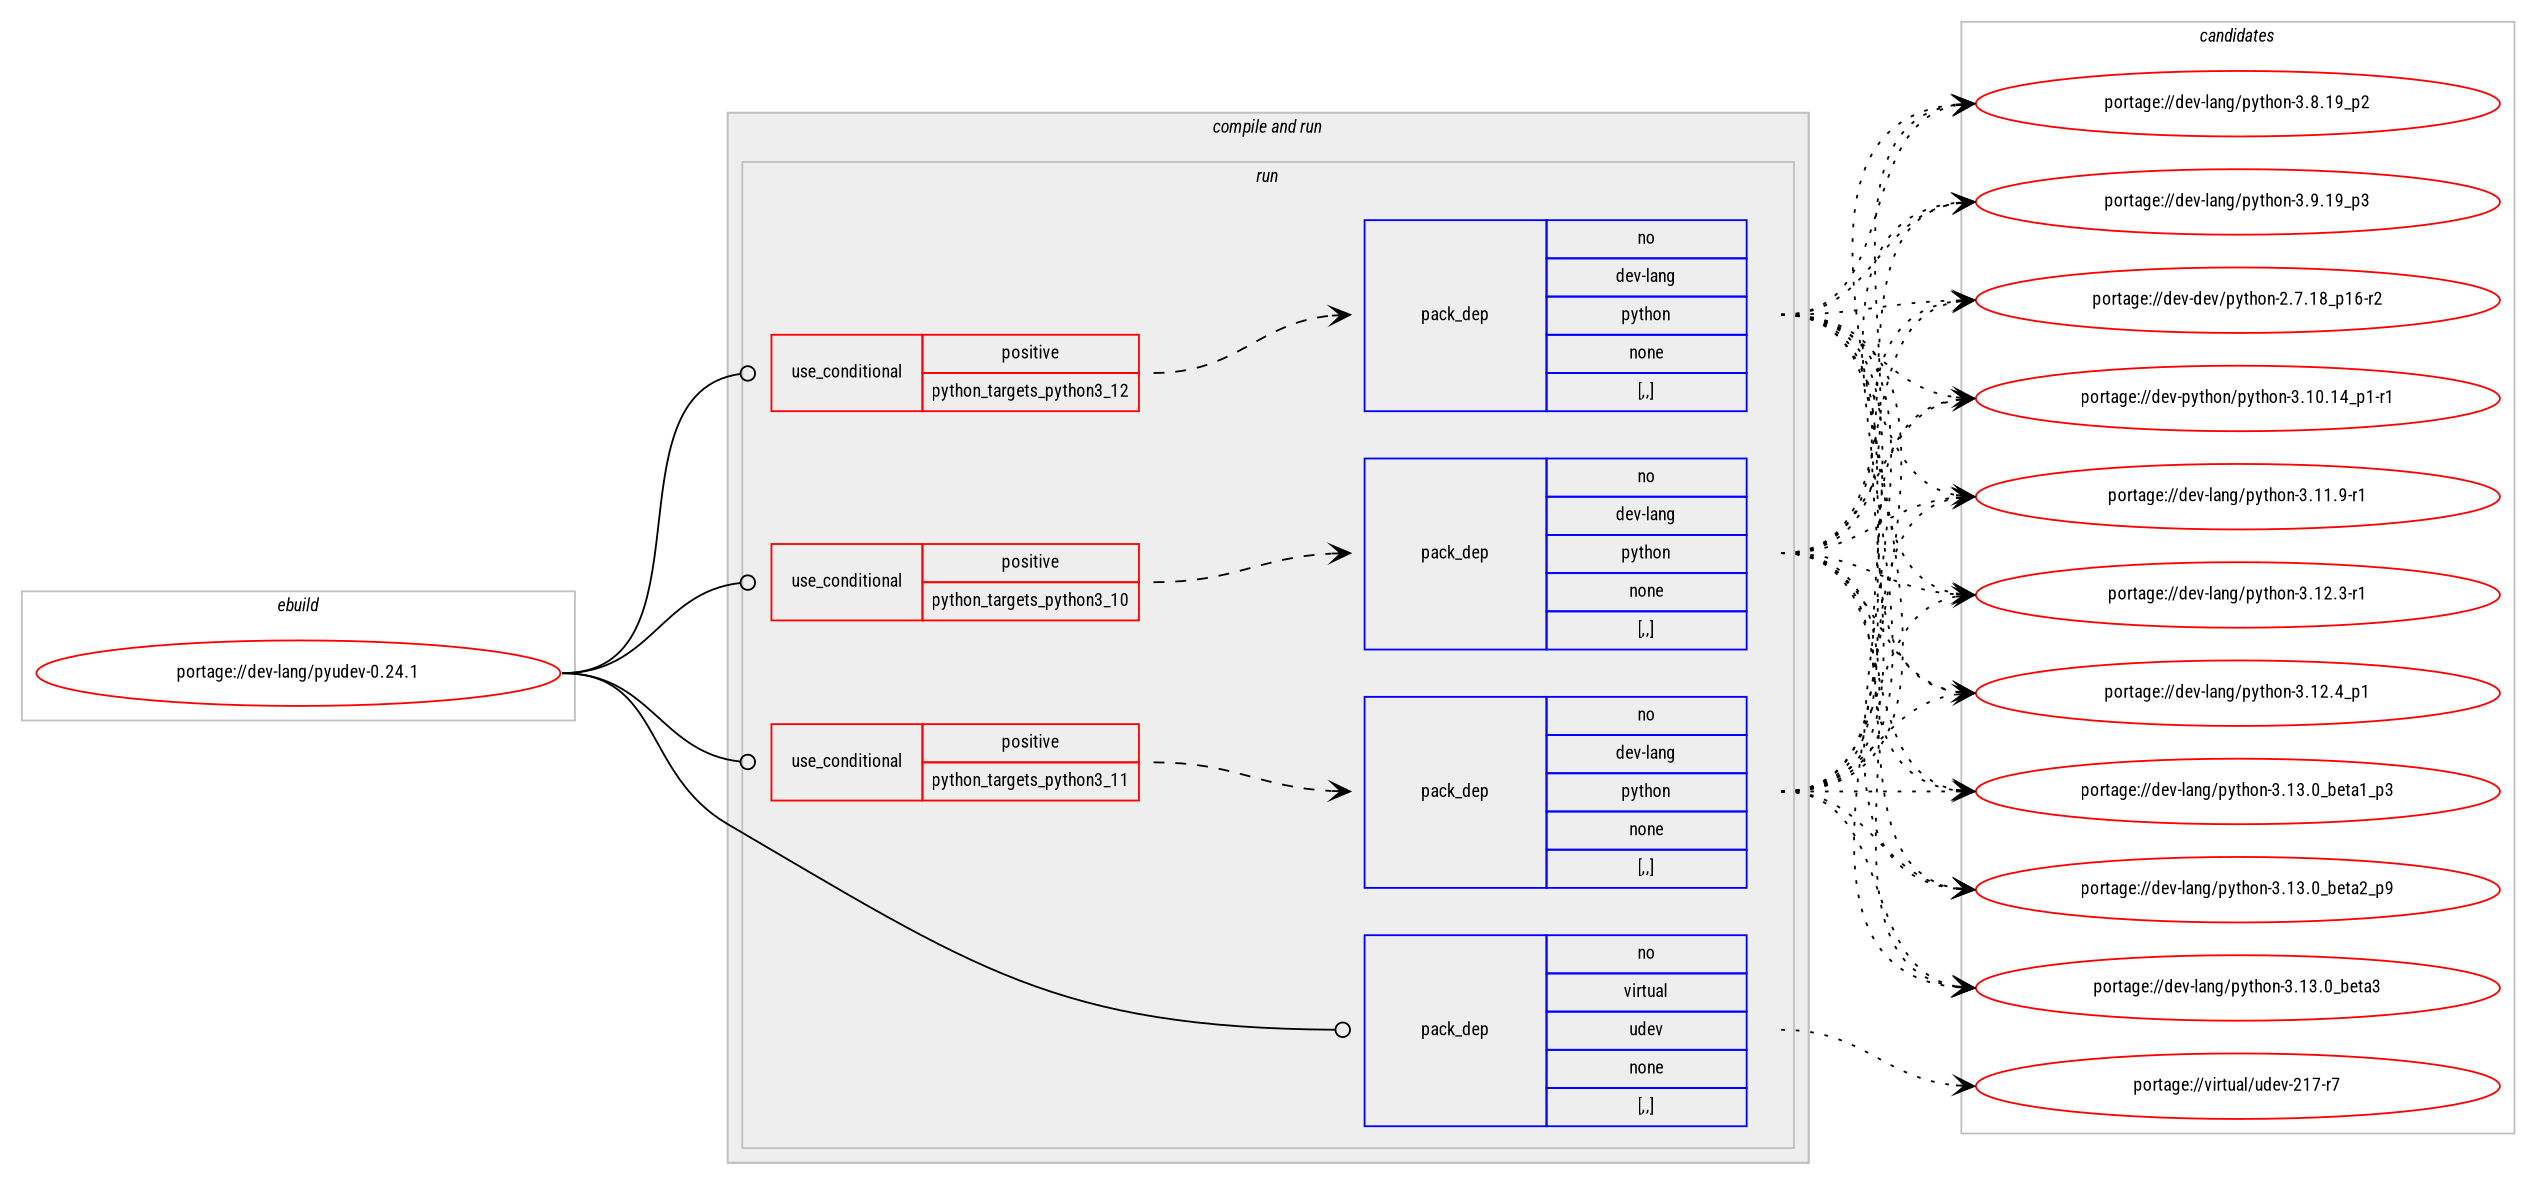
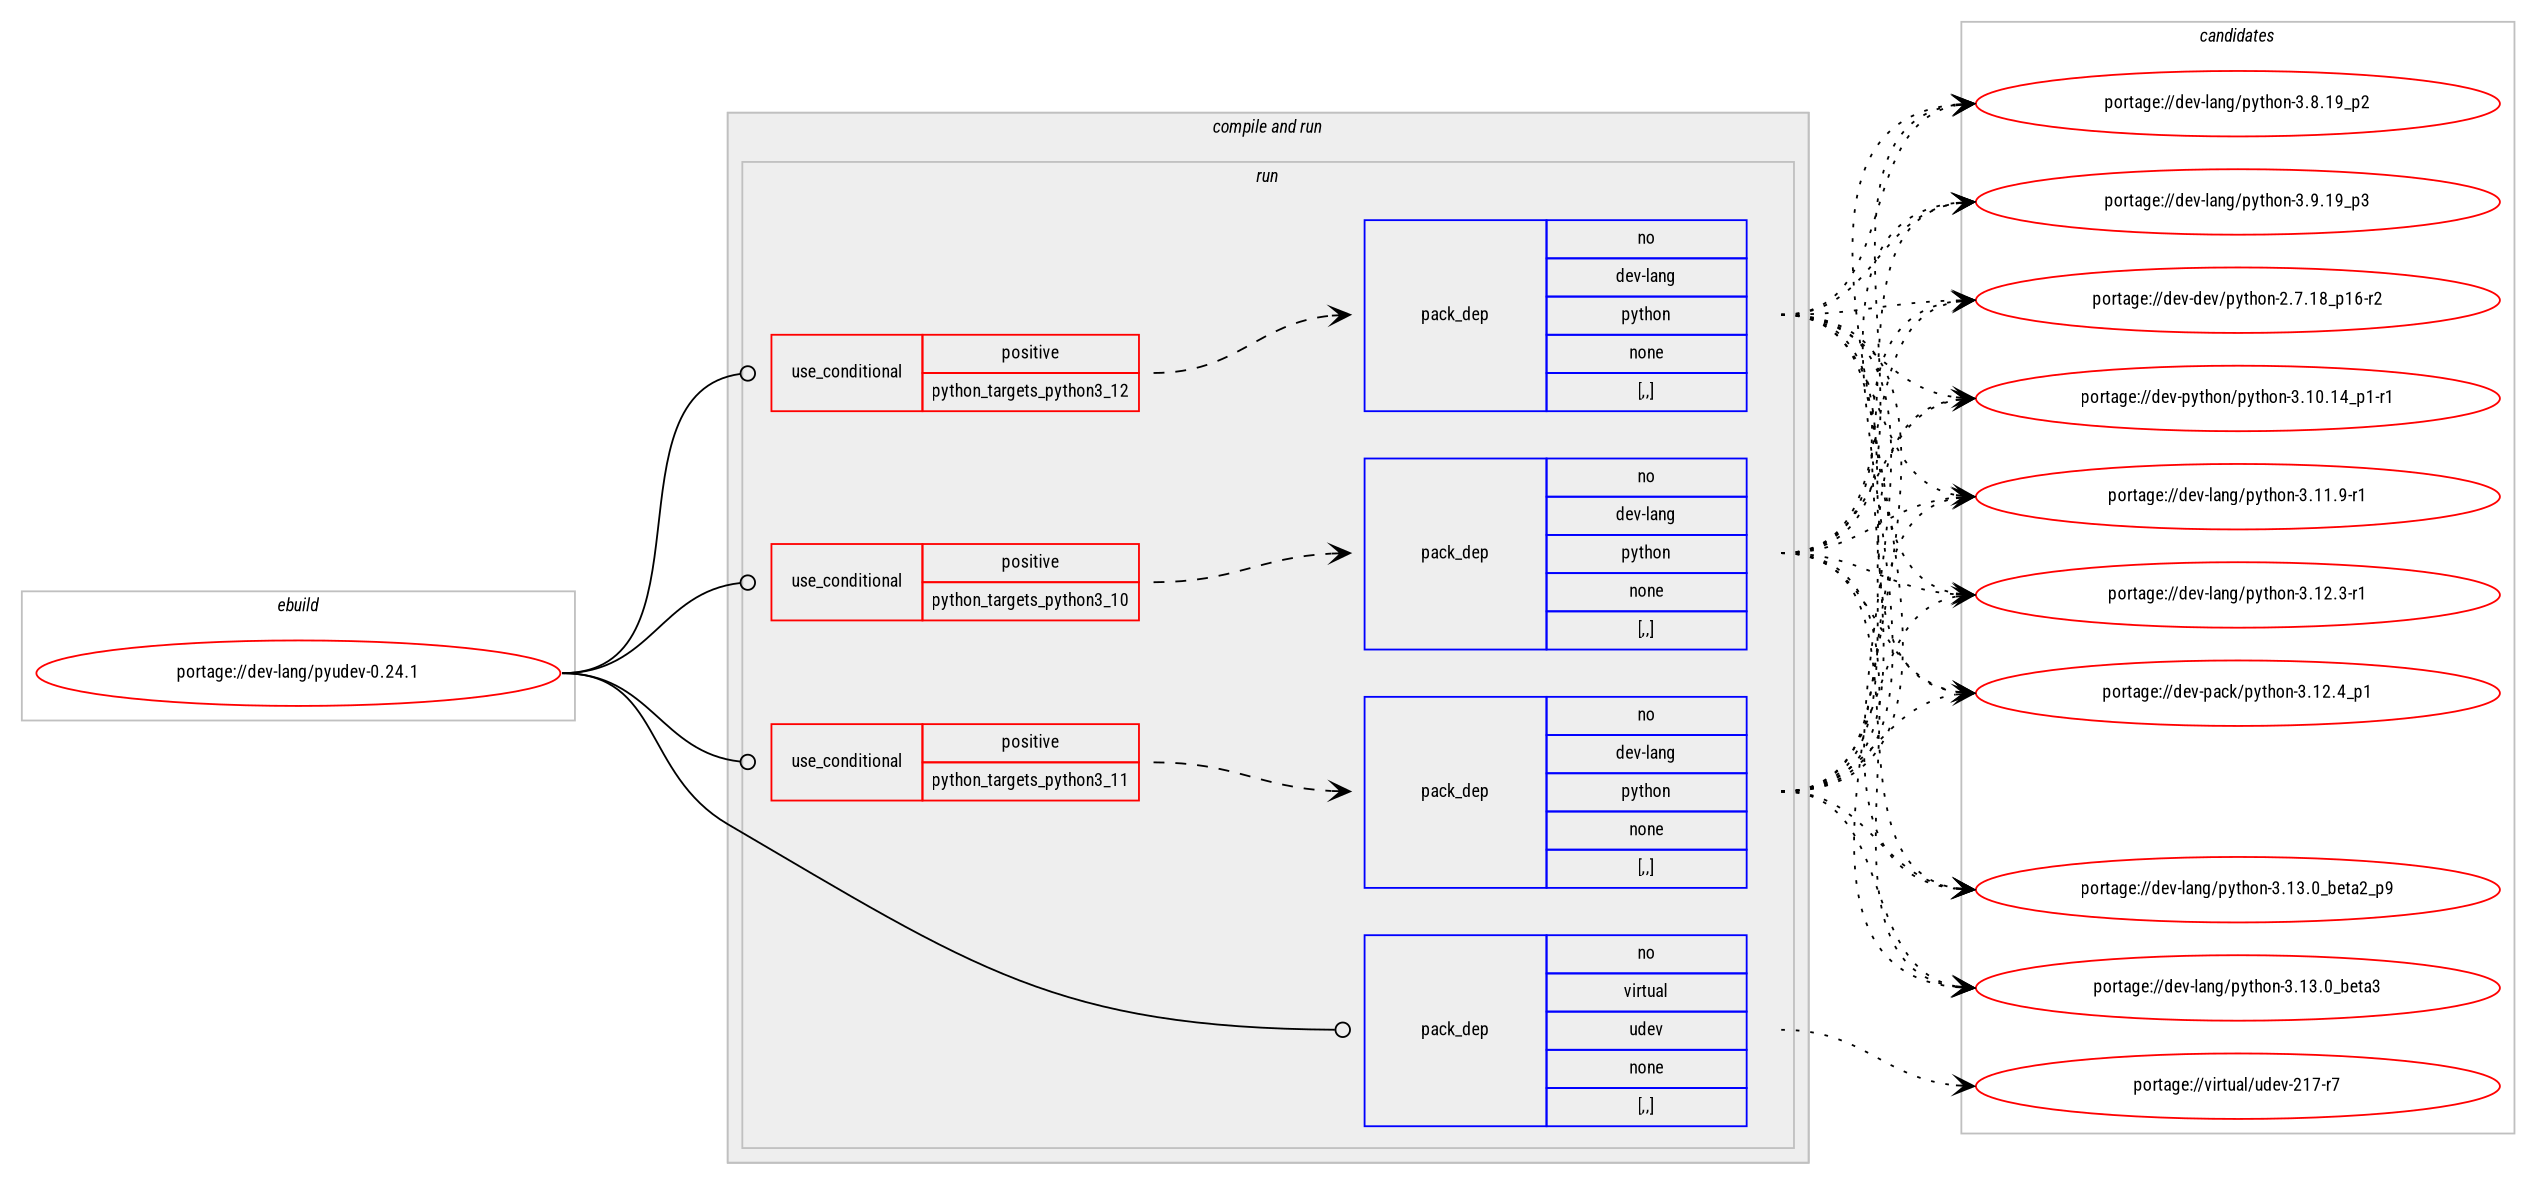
node "portage://dev-lang/python-3.12.4_p1": label "portage://dev-lang/python-3.12.4_p1" -> "portage://dev-pack/python-3.12.4_p1"
node "portage://dev-lang/python-3.13.0_beta1_p3": removed
